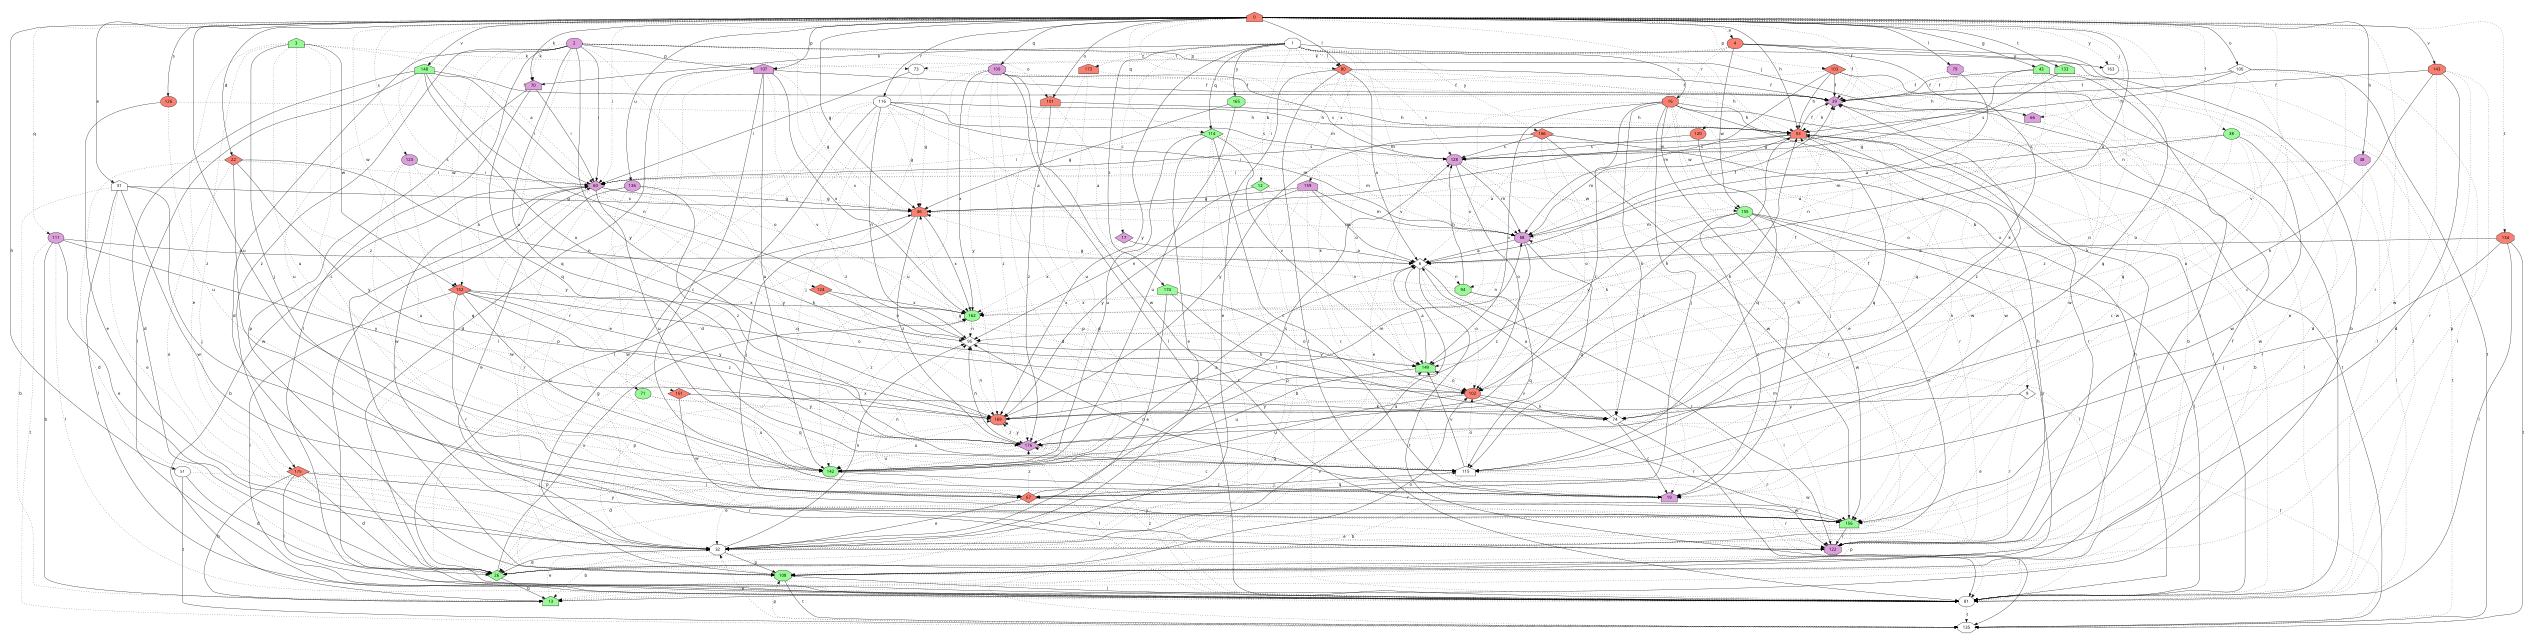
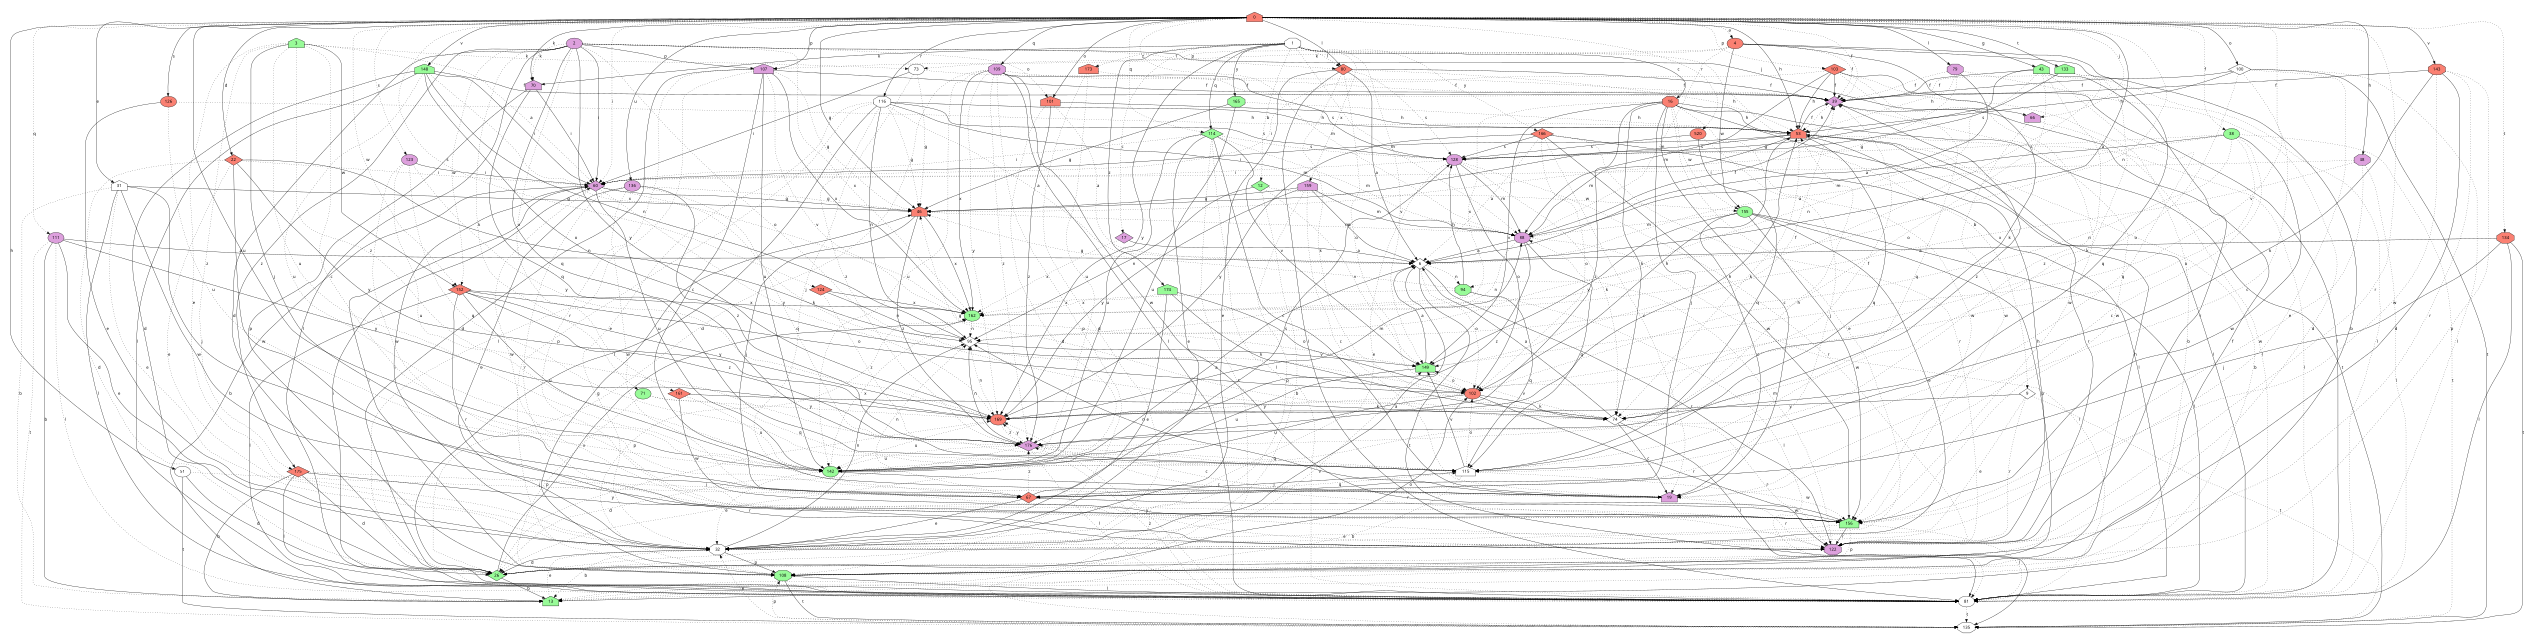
node "163": removed
node "120": label "120" -> "520"
edge "53" -> "19": now "53" -> "74"
